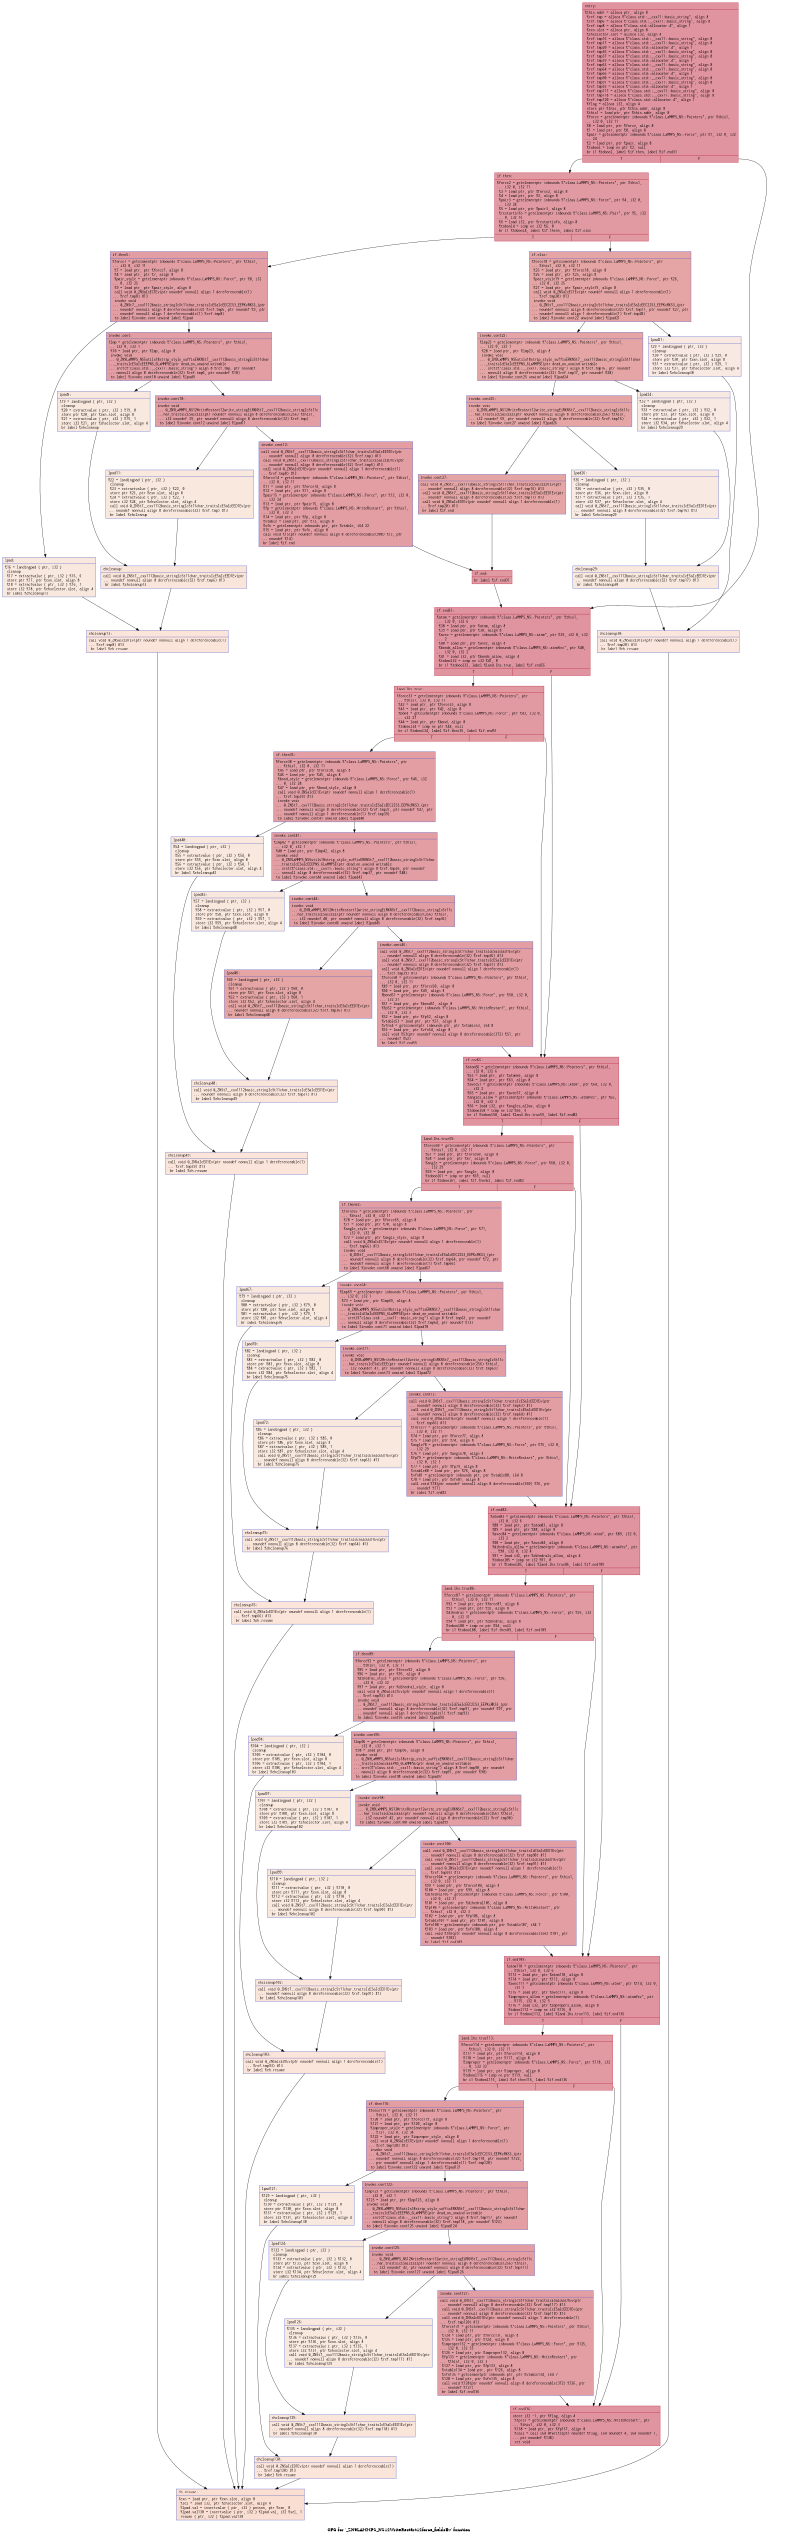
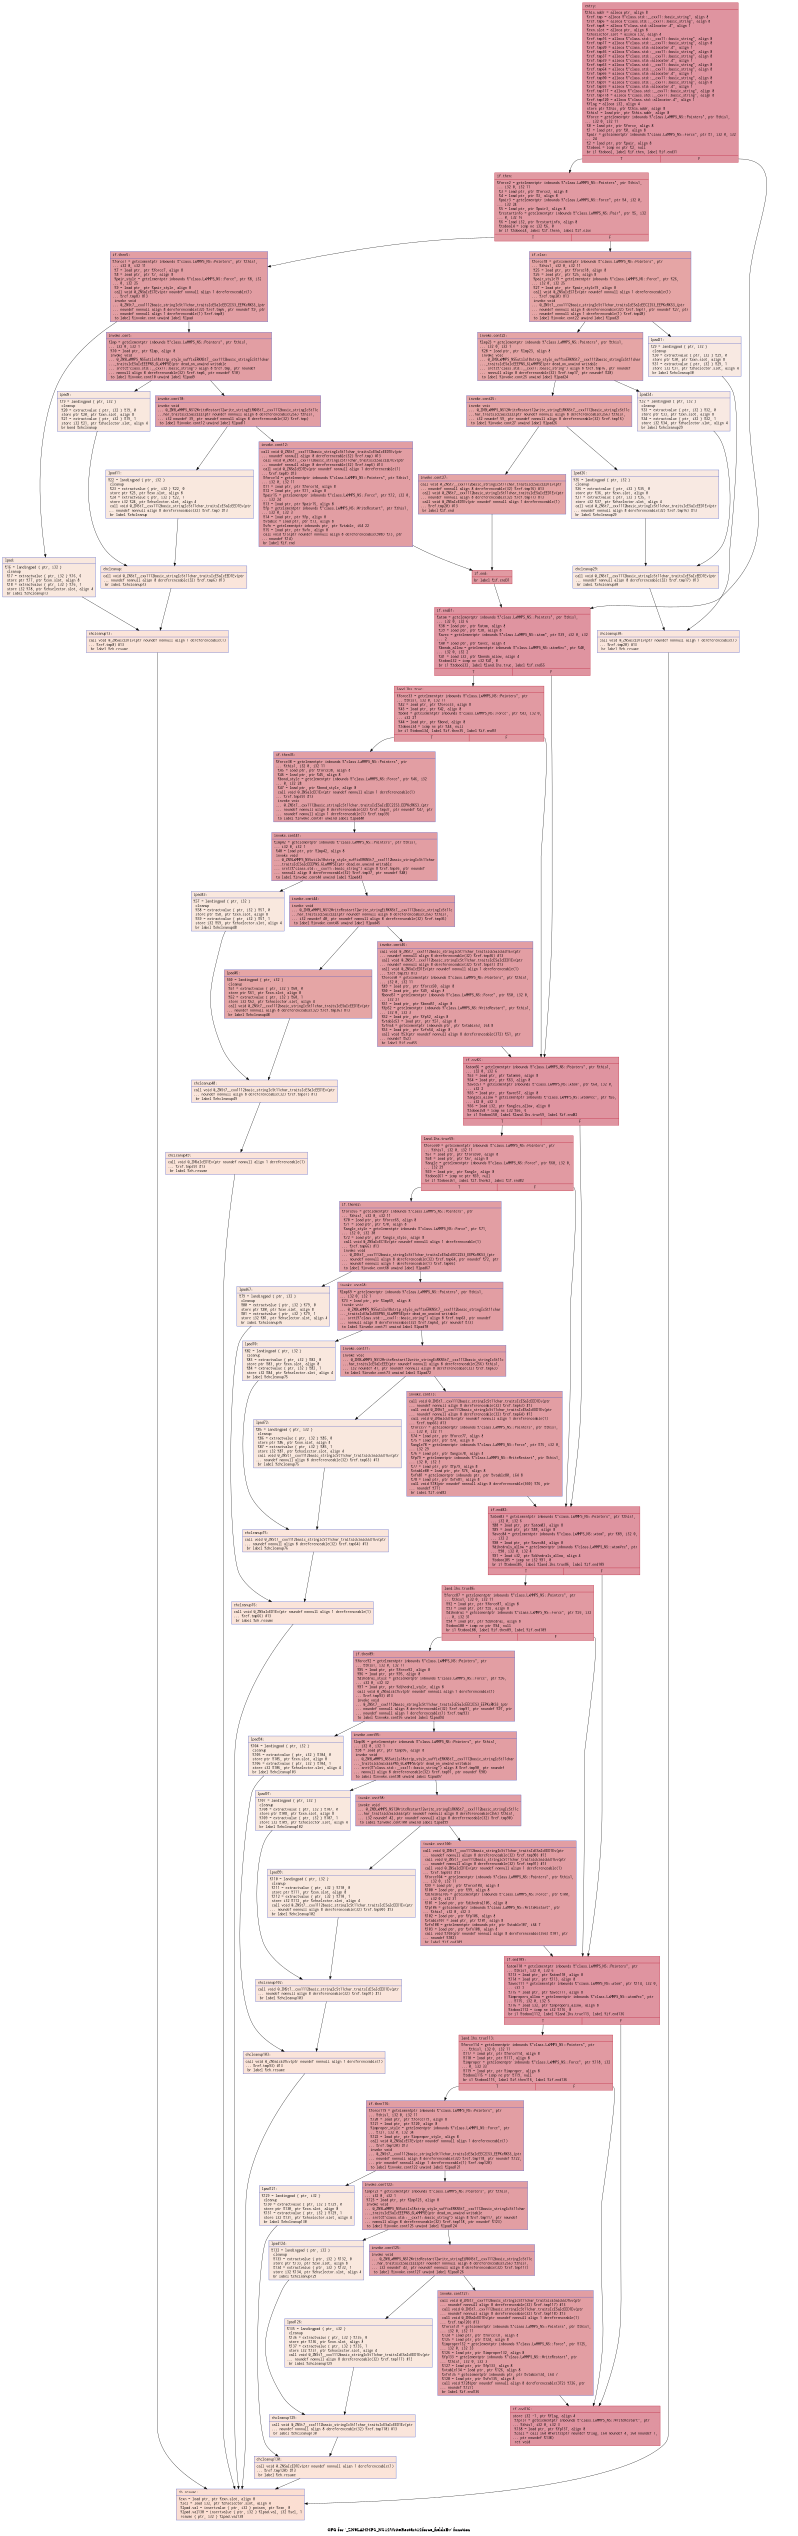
node "lpad9:": text "br label %ehcleanup" -> "br bond %ehcleanup"
node "lpad40:": removed
